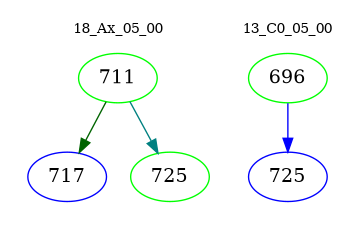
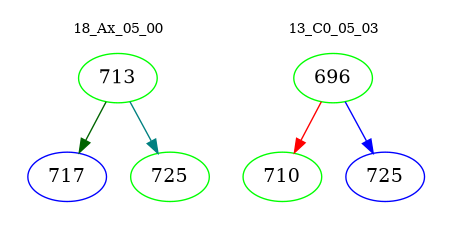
cluster "13_C0_05_00": label "13_C0_05_00" -> "13_C0_05_03"
node "711": label "711" -> "713"
node "710": added
